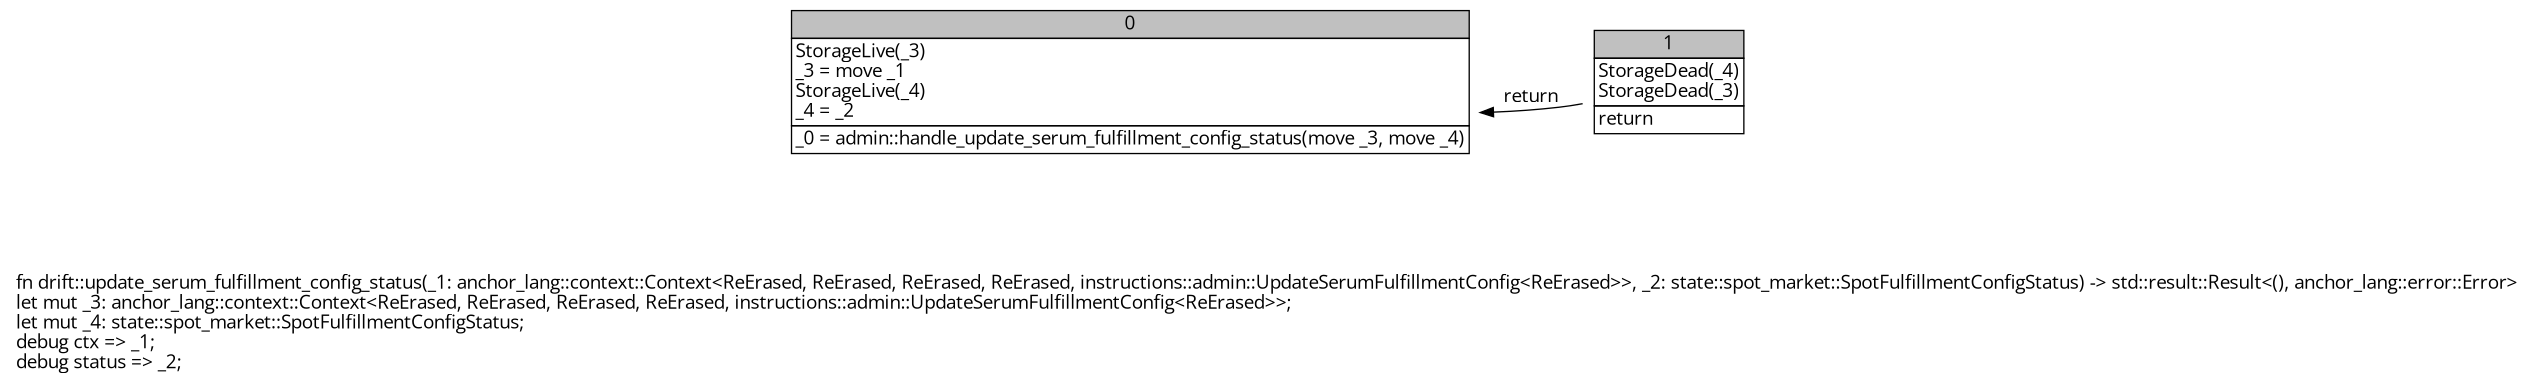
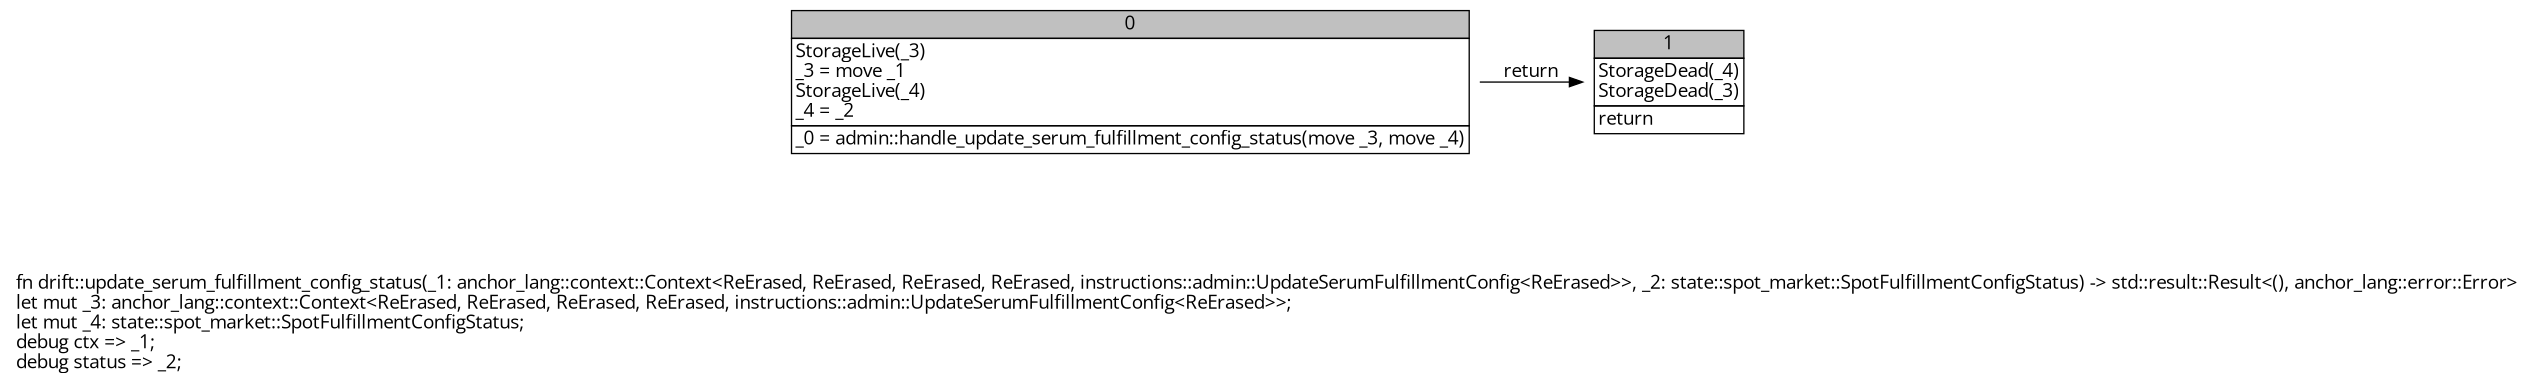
edge "1" -> "0": reversed
